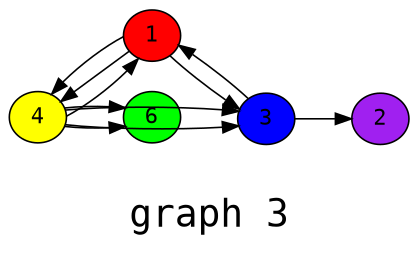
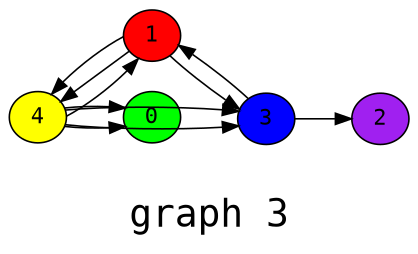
node "6": label "6" -> "0"
